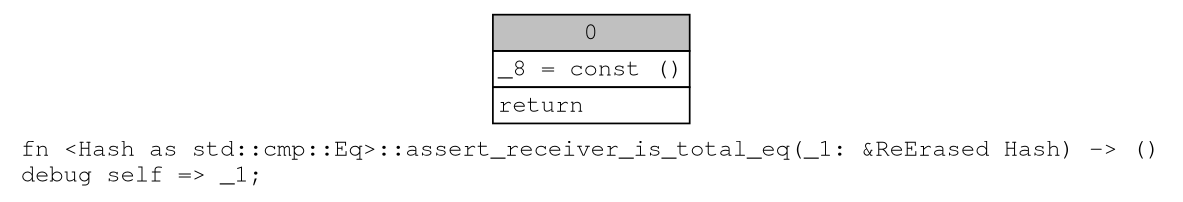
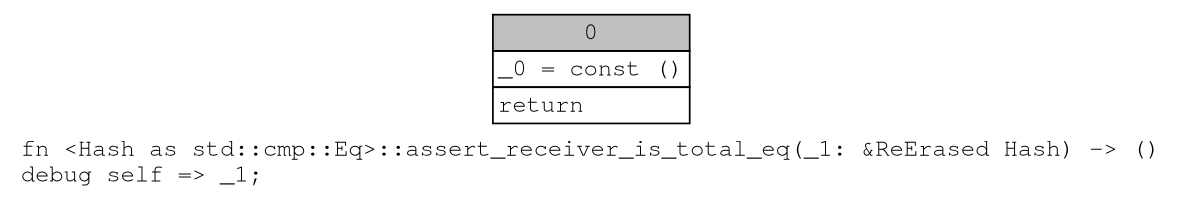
node "0": text "_8 = const ()" -> "_0 = const ()"
